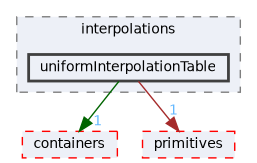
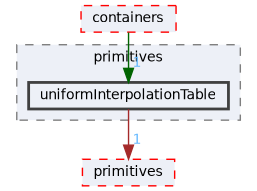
cluster "interpolations": label "interpolations" -> "primitives"
edge "uniformInterpolationTable" -> "containers": reversed
